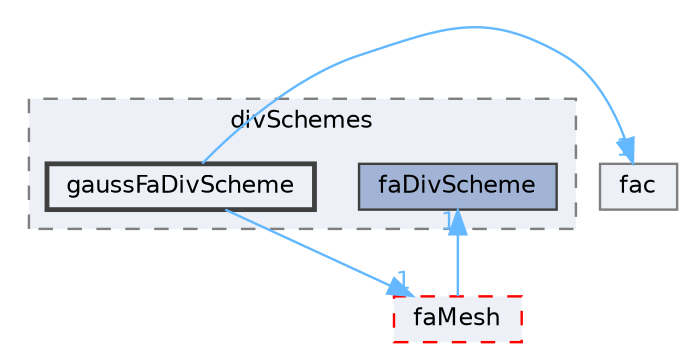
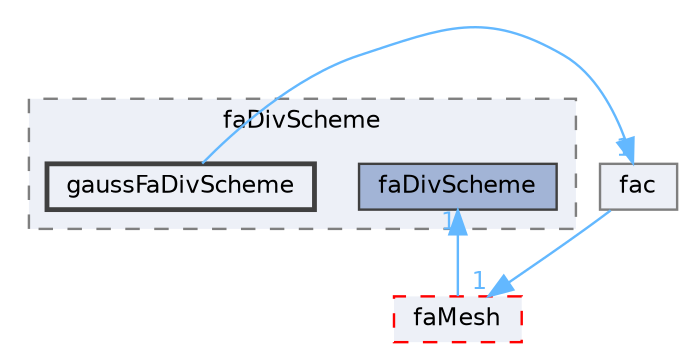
cluster "divSchemes": label "divSchemes" -> "faDivScheme"
edge "gaussFaDivScheme" -> "faMesh": now "fac" -> "faMesh"
